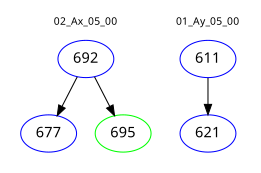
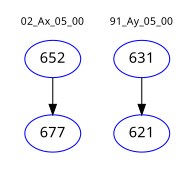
cluster "01_Ay_05_00": label "01_Ay_05_00" -> "91_Ay_05_00"
node "692": label "692" -> "652"
node "611": label "611" -> "631"
node "695": removed
